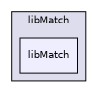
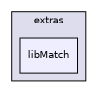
cluster "libMatch": label "libMatch" -> "extras"
